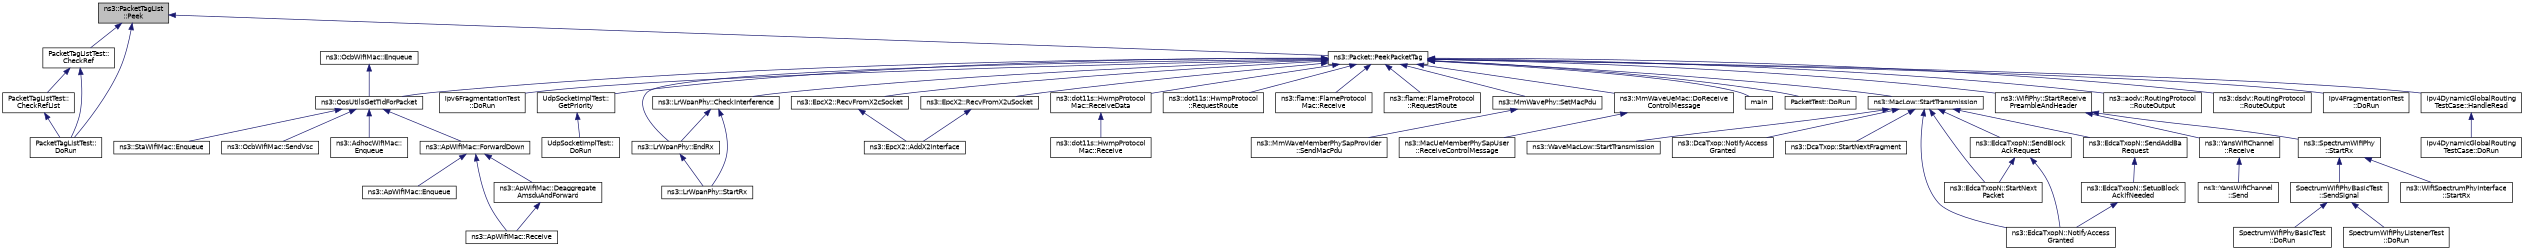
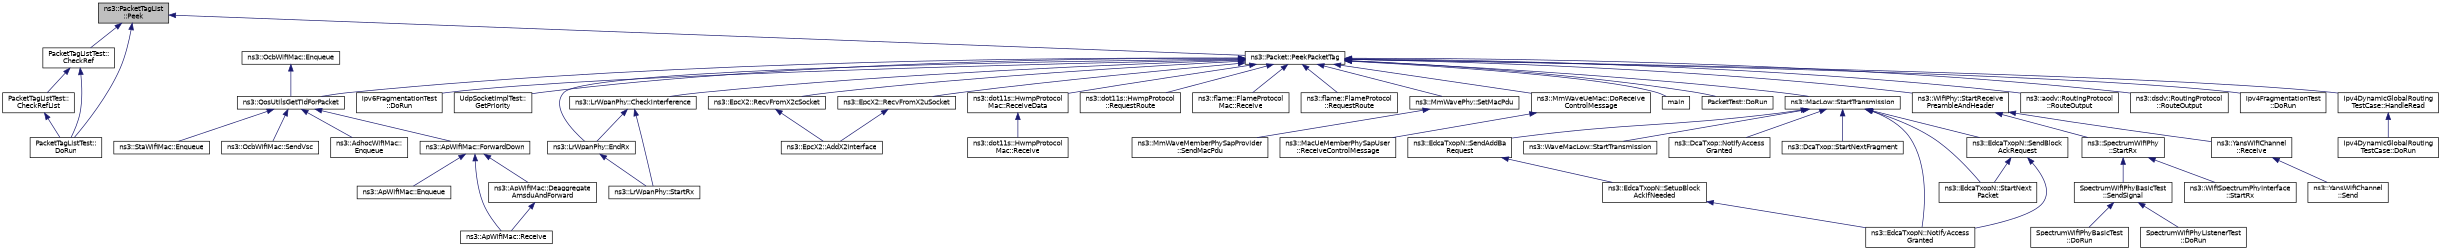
node "UdpSocketImplTest:: DoRun": removed
